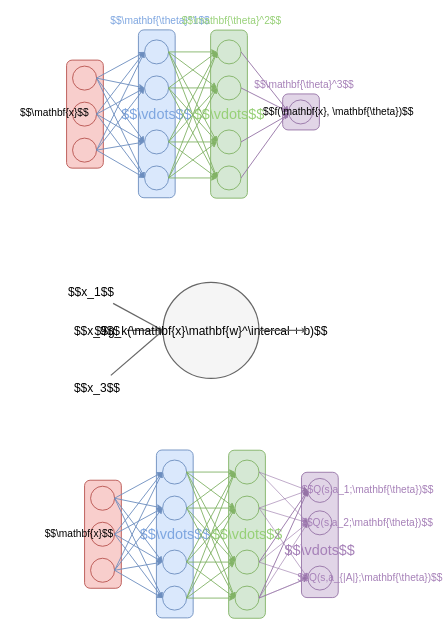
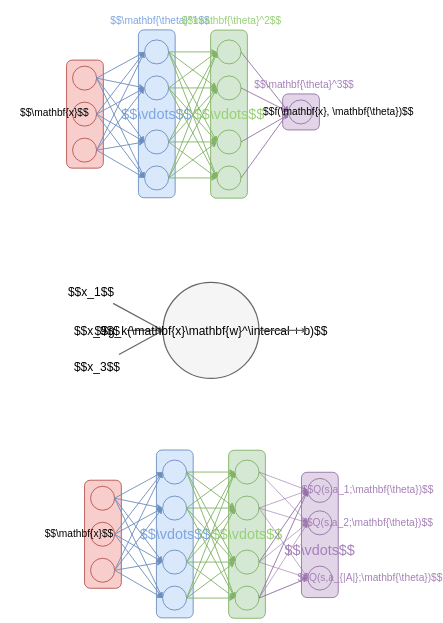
node "$$x_3$$": moved (97, 387) -> (97, 366)
